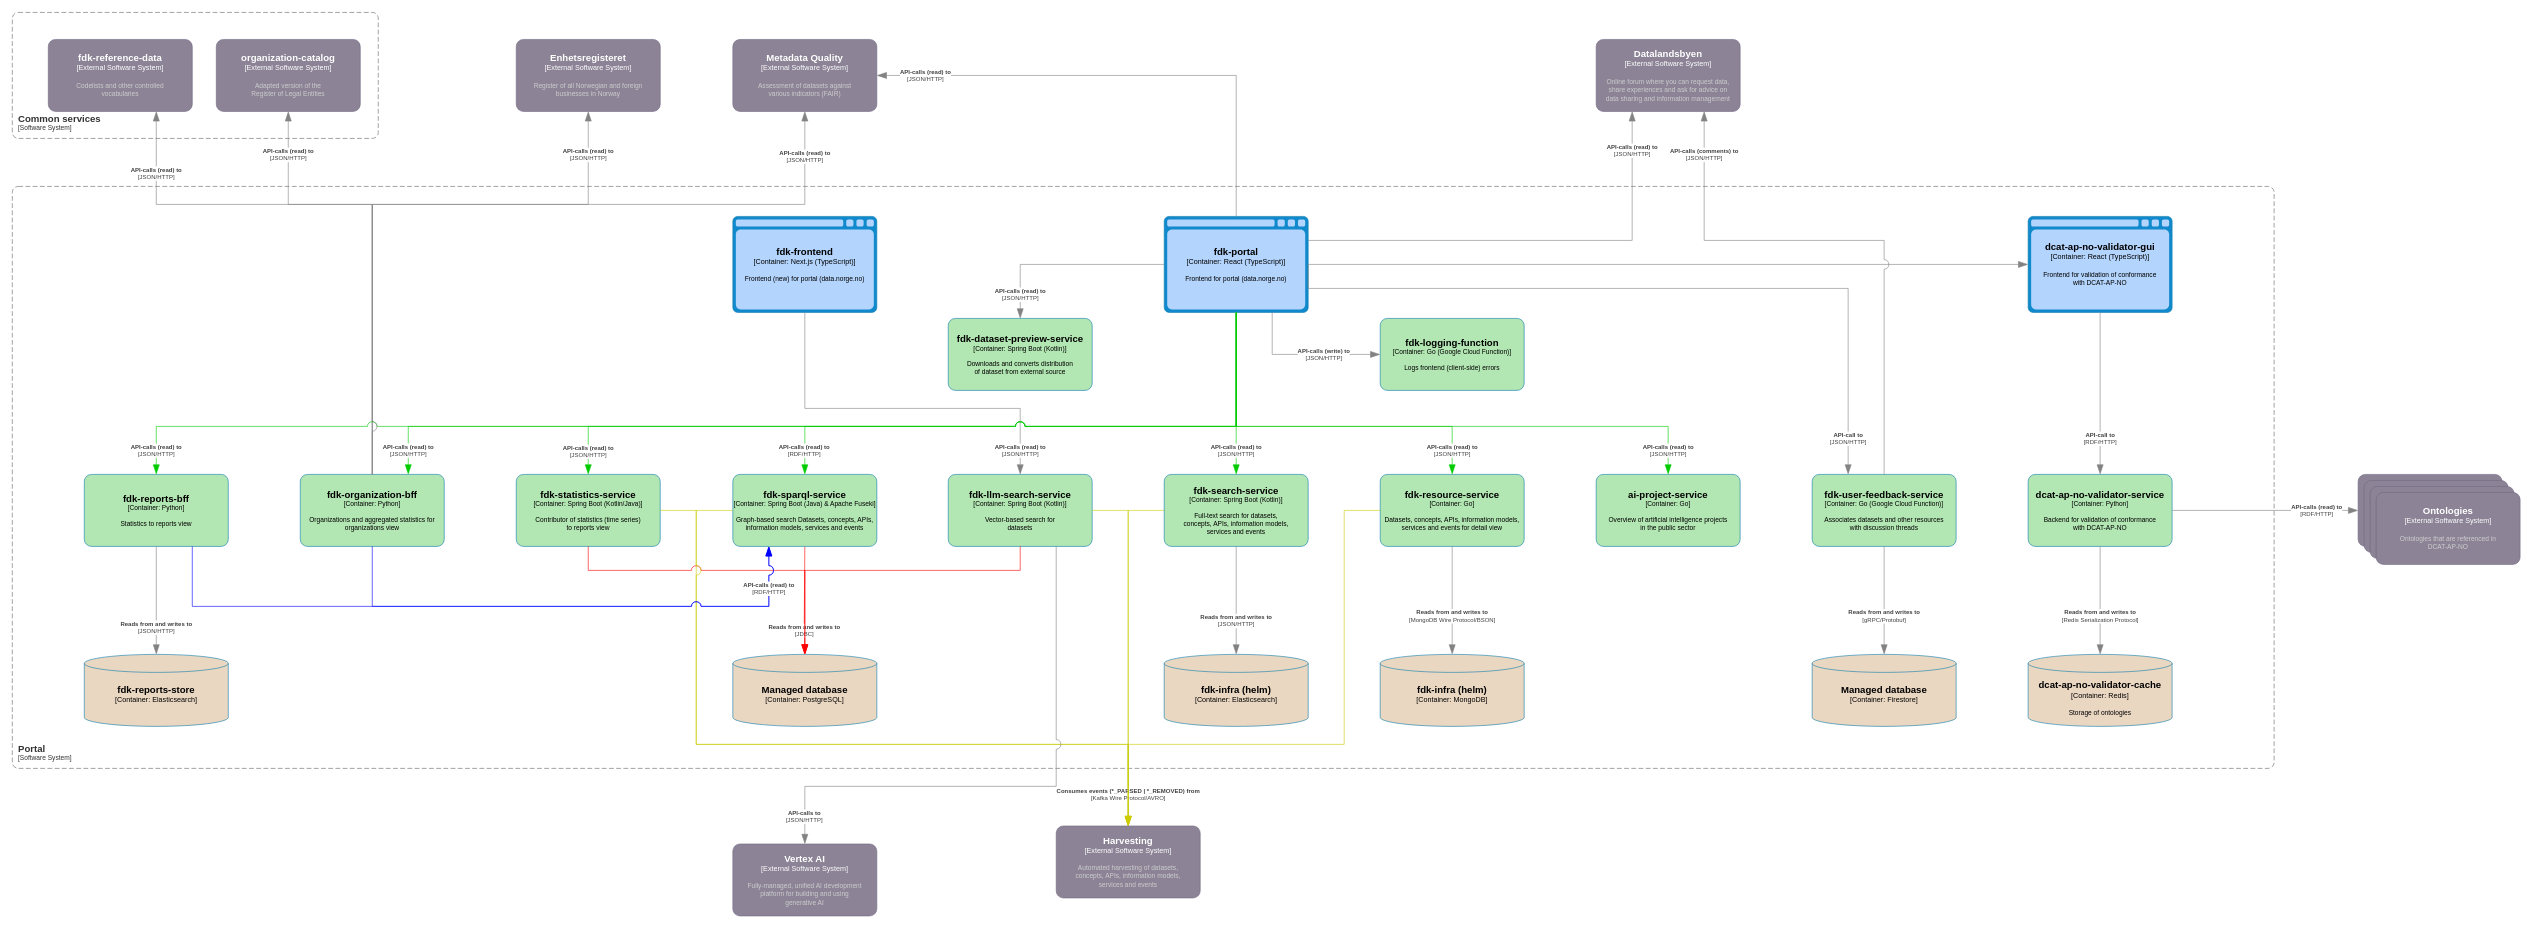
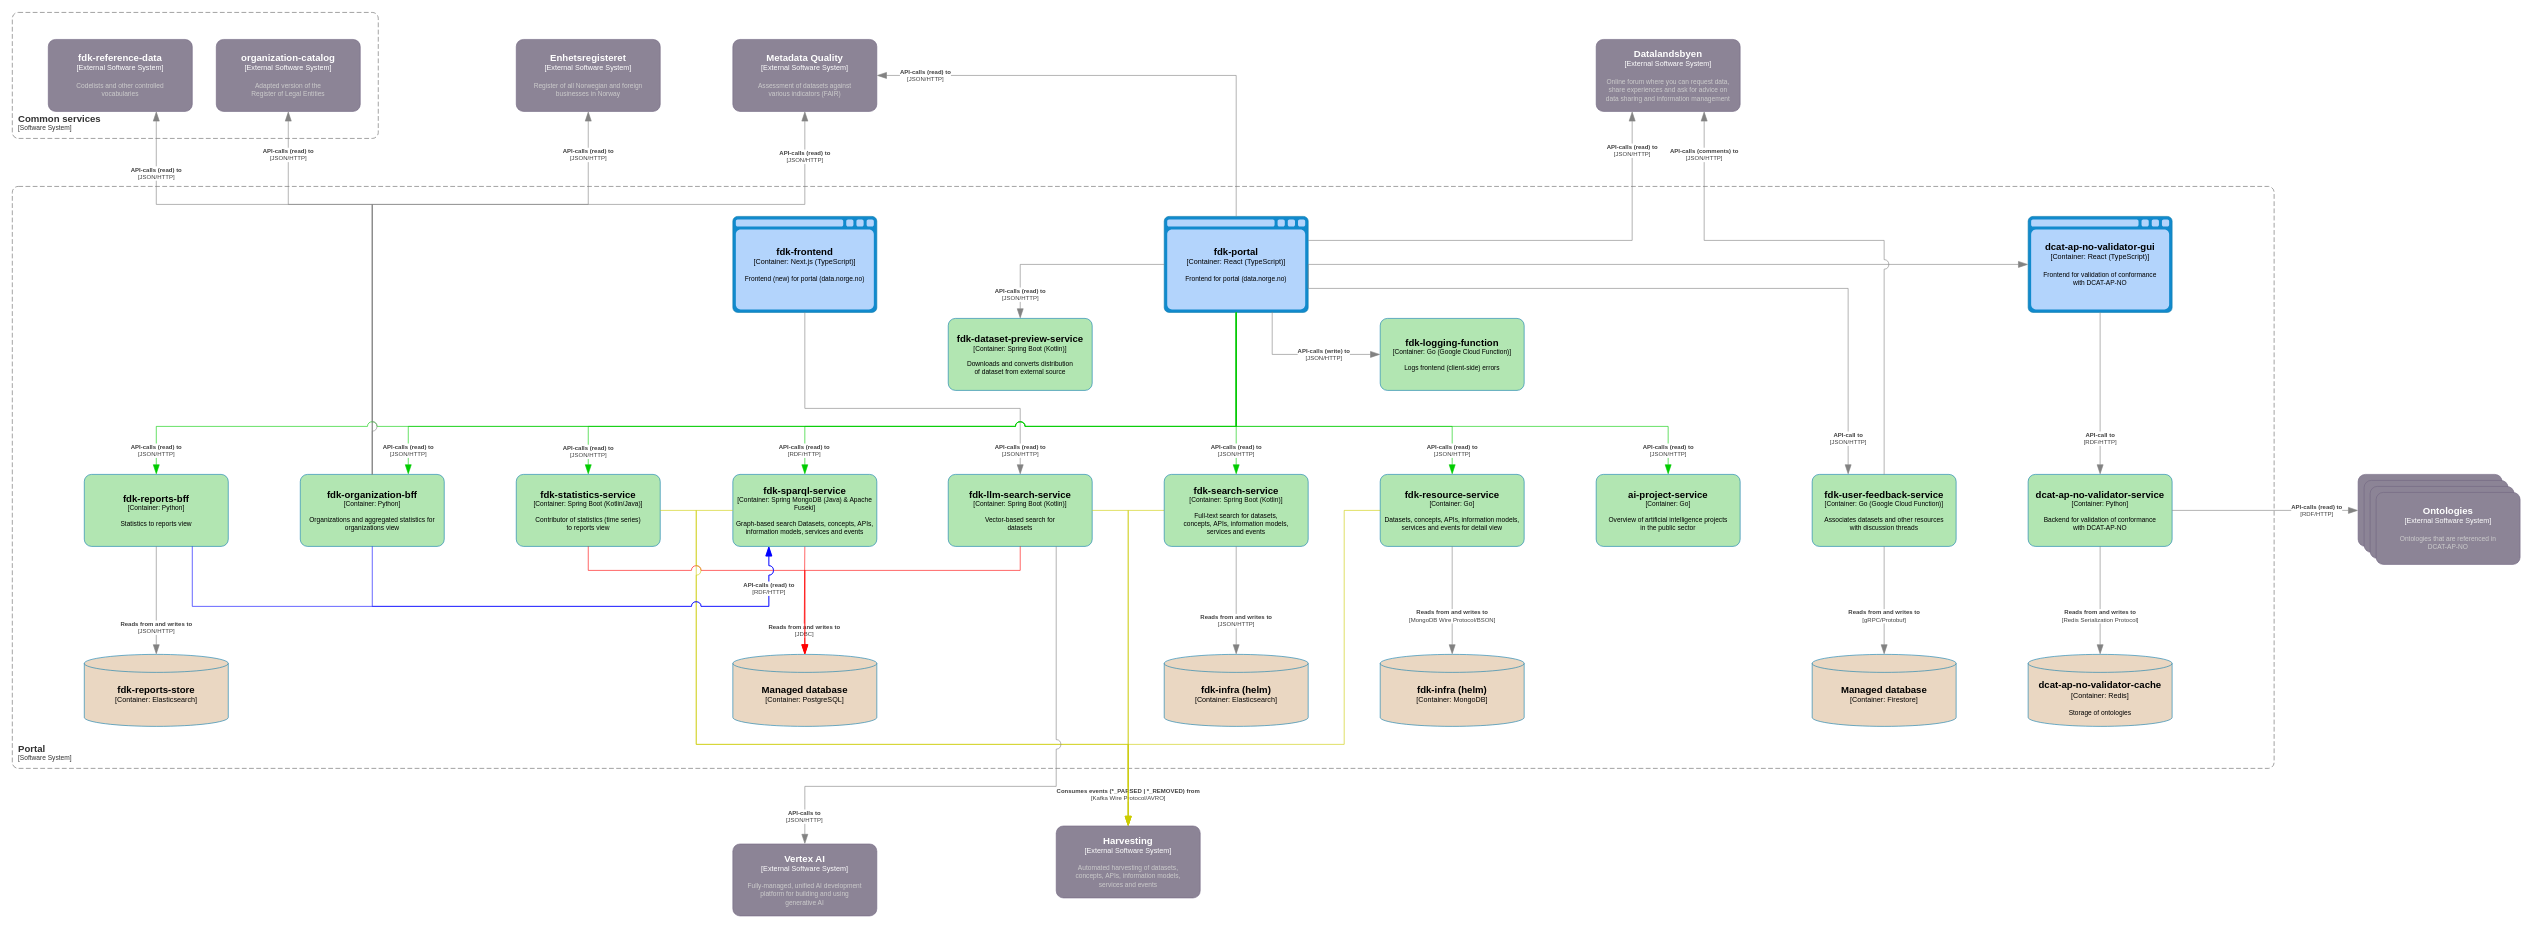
node "fdk-sparql-service [Container: Spring Boot (Java) & Apache Fuseki] Graph-based search Datasets, concepts, APIs, information models, services and events": label "fdk-sparql-service [Container: Spring Boot (Java) & Apache Fuseki] Graph-based search Datasets, concepts, APIs, information models, services and events" -> "fdk-sparql-service [Container: Spring MongoDB (Java) & Apache Fuseki] Graph-based search Datasets, concepts, APIs, information models, services and events"
